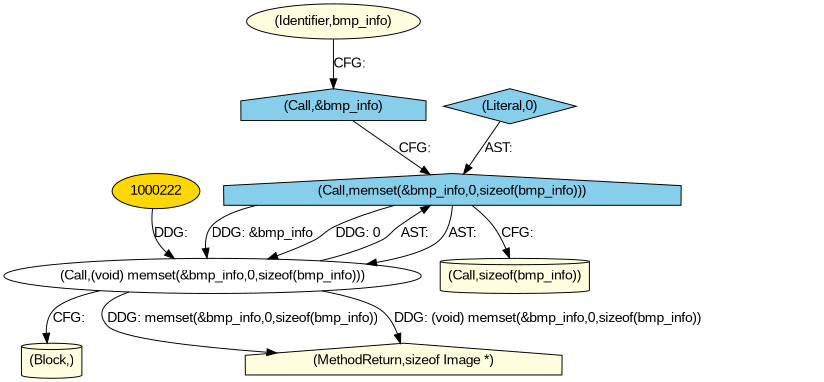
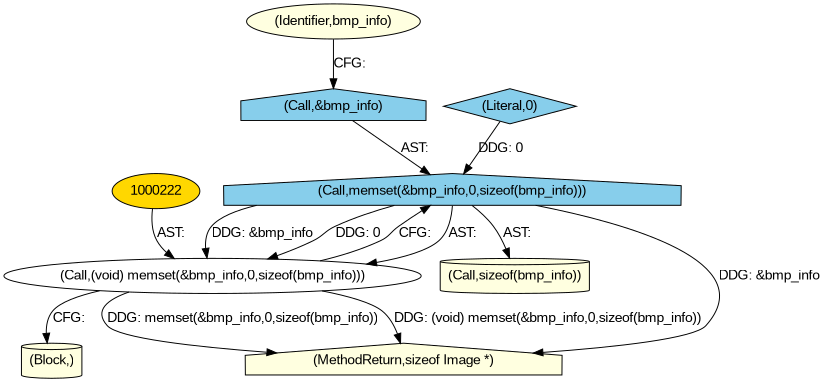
edge "(Call,&bmp_info)" -> "(Call,memset(&bmp_info,0,sizeof(bmp_info)))": label "CFG: " -> "AST: "
edge "(Literal,0)" -> "(Call,memset(&bmp_info,0,sizeof(bmp_info)))": label "AST: " -> "DDG: 0"
edge "1000222" -> "(Call,(void) memset(&bmp_info,0,sizeof(bmp_info)))": label "DDG: " -> "AST: "
edge "(Call,(void) memset(&bmp_info,0,sizeof(bmp_info)))" -> "(Call,memset(&bmp_info,0,sizeof(bmp_info)))": label "AST: " -> "CFG: "
edge "(Call,memset(&bmp_info,0,sizeof(bmp_info)))" -> "(Call,sizeof(bmp_info))": label "CFG: " -> "AST: "
edge "(Call,memset(&bmp_info,0,sizeof(bmp_info)))" -> "(MethodReturn,sizeof Image *)": added, label "DDG: &bmp_info"
